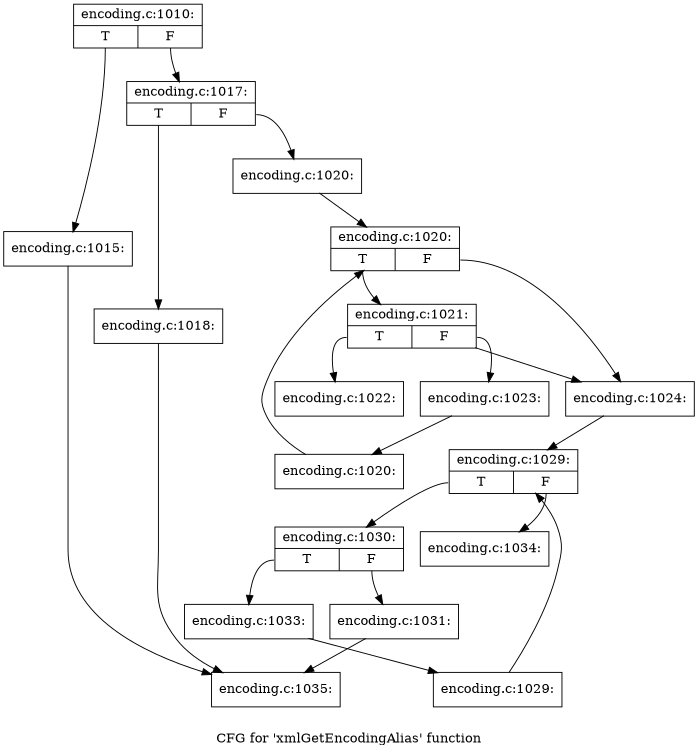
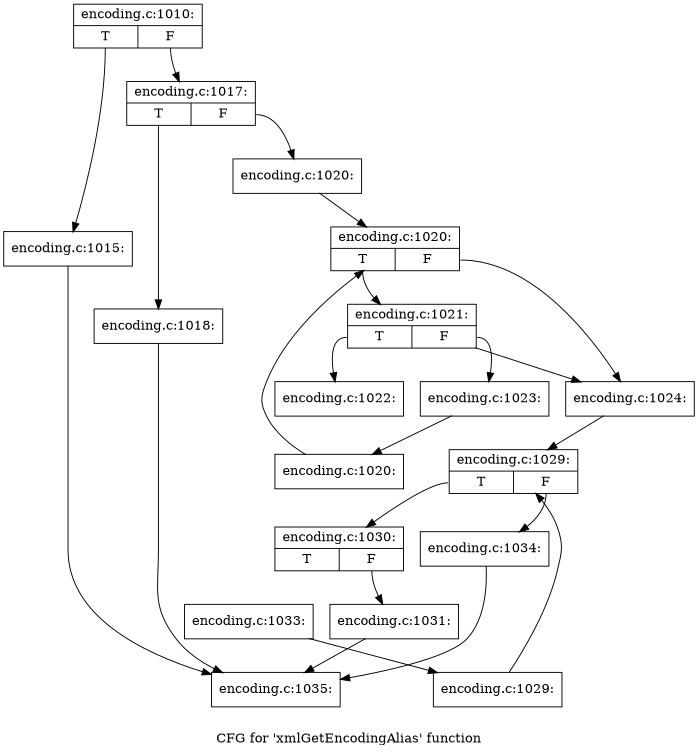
edge "encoding.c:1030:" -> "encoding.c:1033:": removed
edge "encoding.c:1034:" -> "encoding.c:1035:": added
